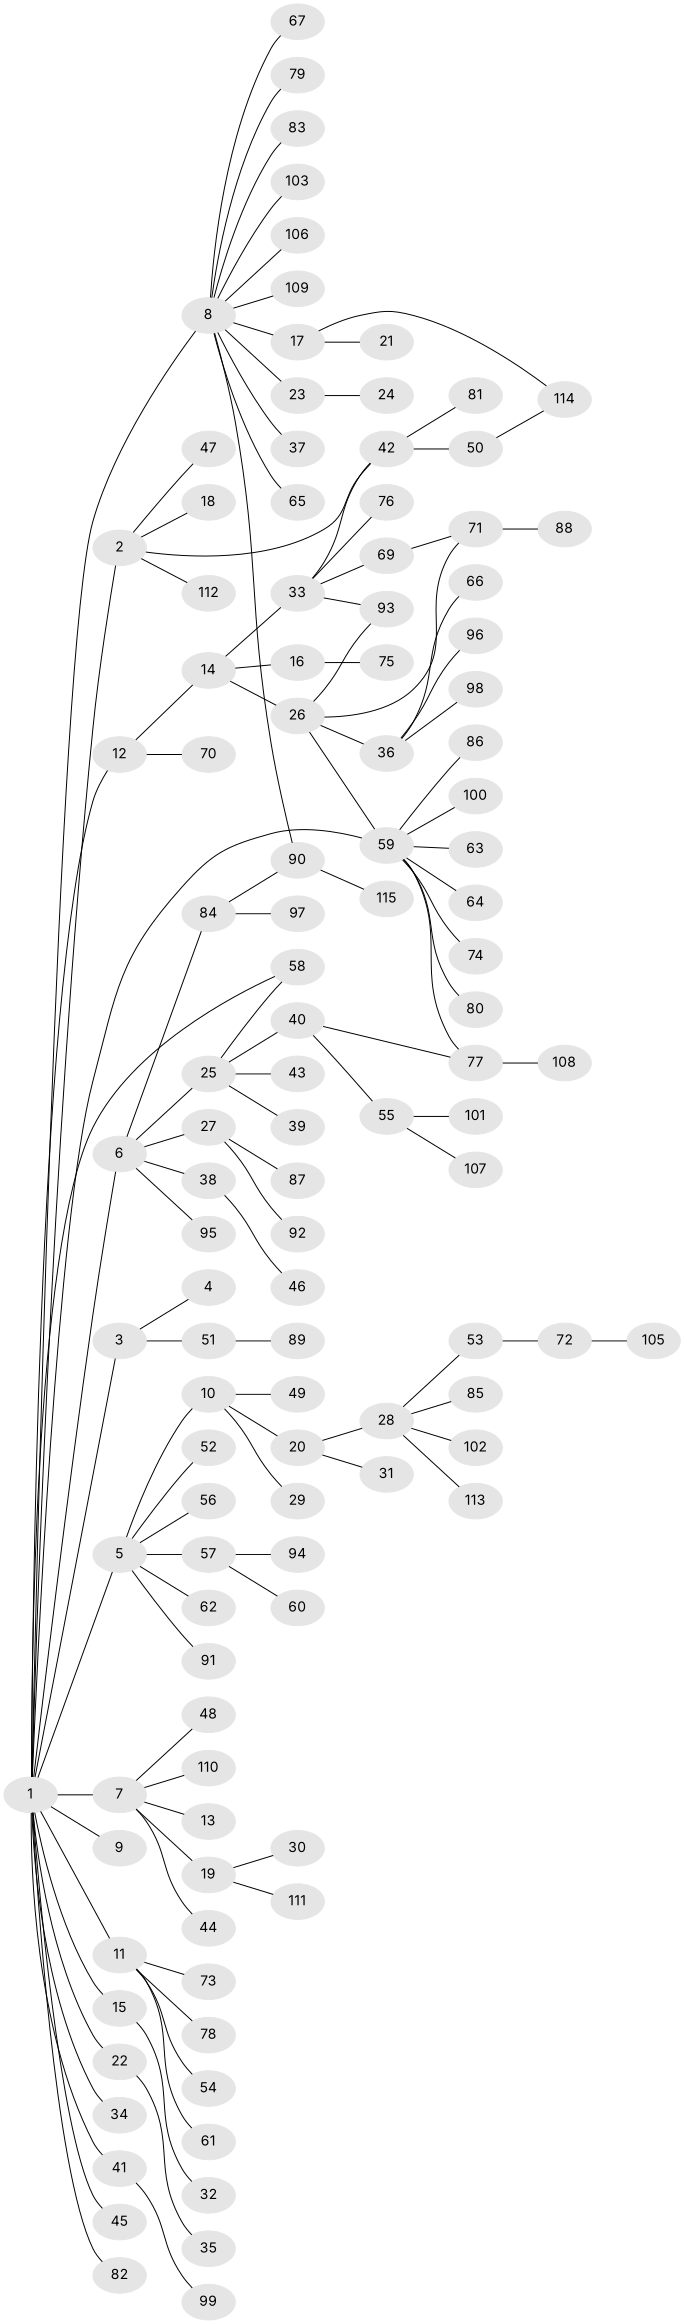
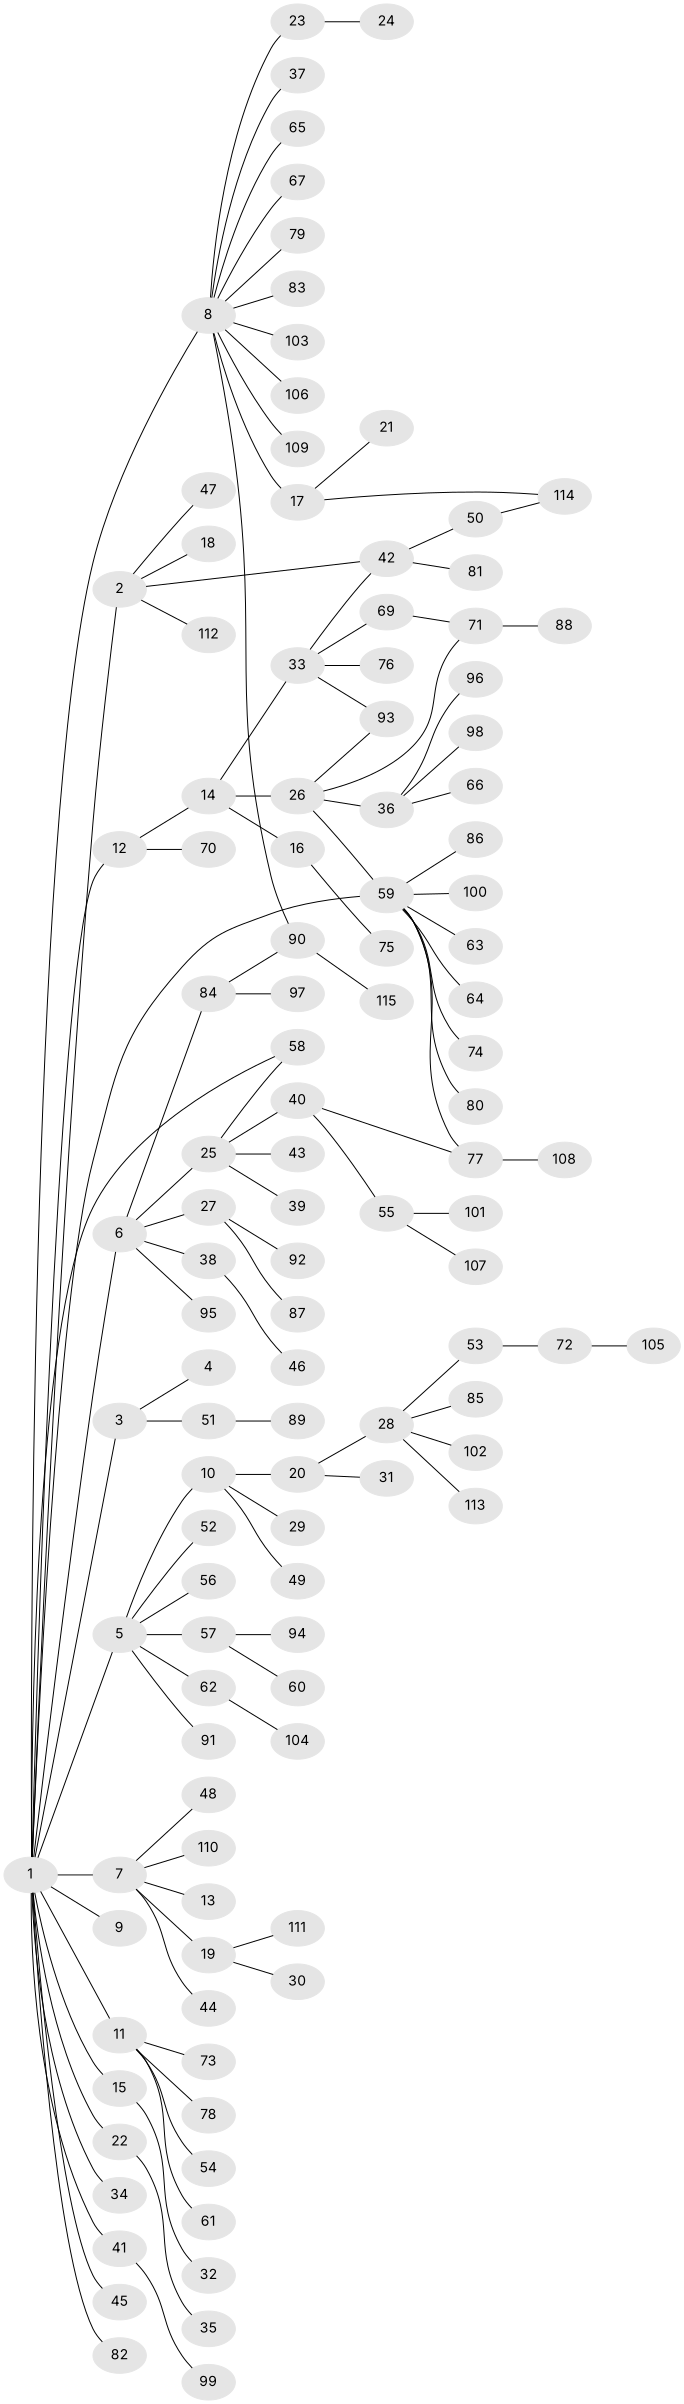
node "104": added
